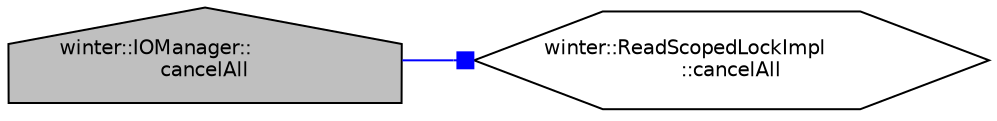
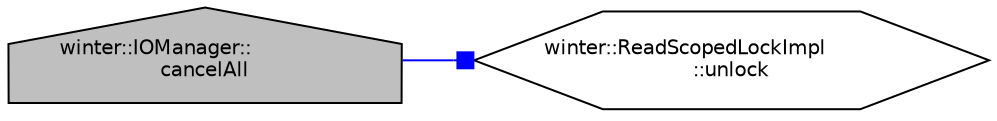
node "winter::ReadScopedLockImpl ::cancelAll": label "winter::ReadScopedLockImpl ::cancelAll" -> "winter::ReadScopedLockImpl ::unlock"
